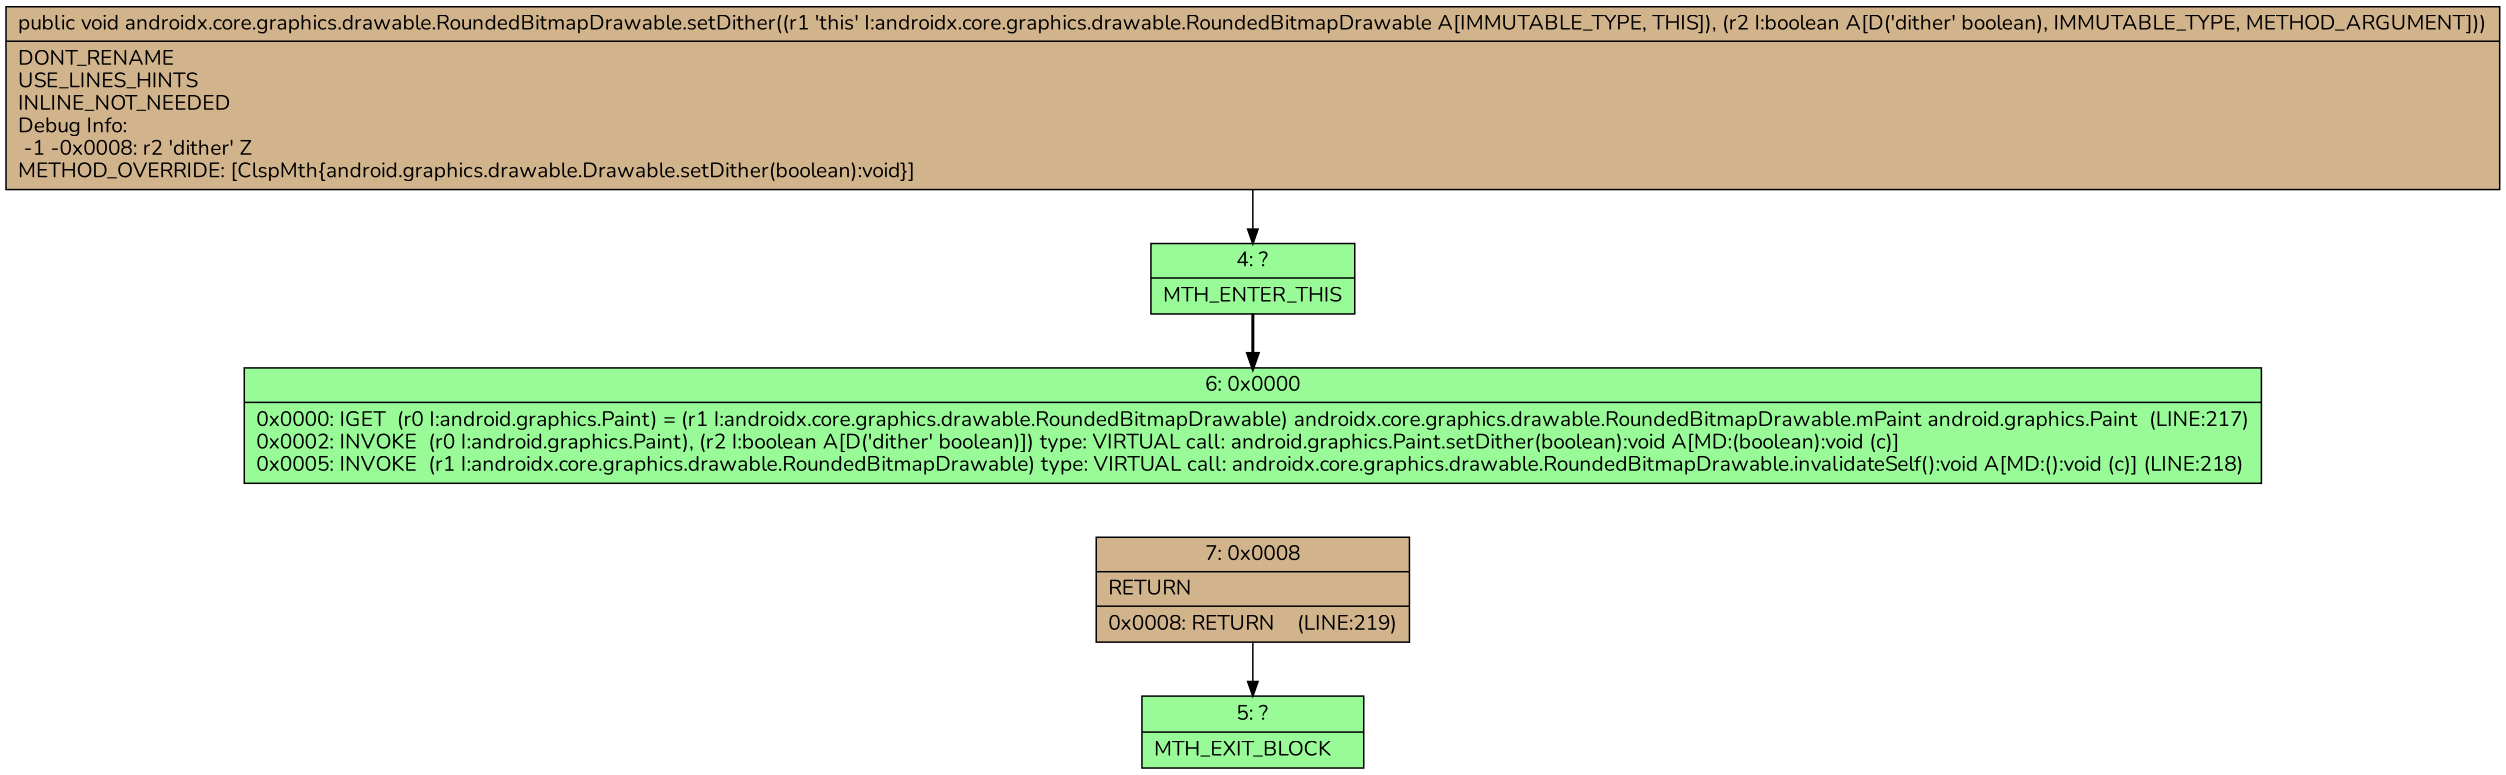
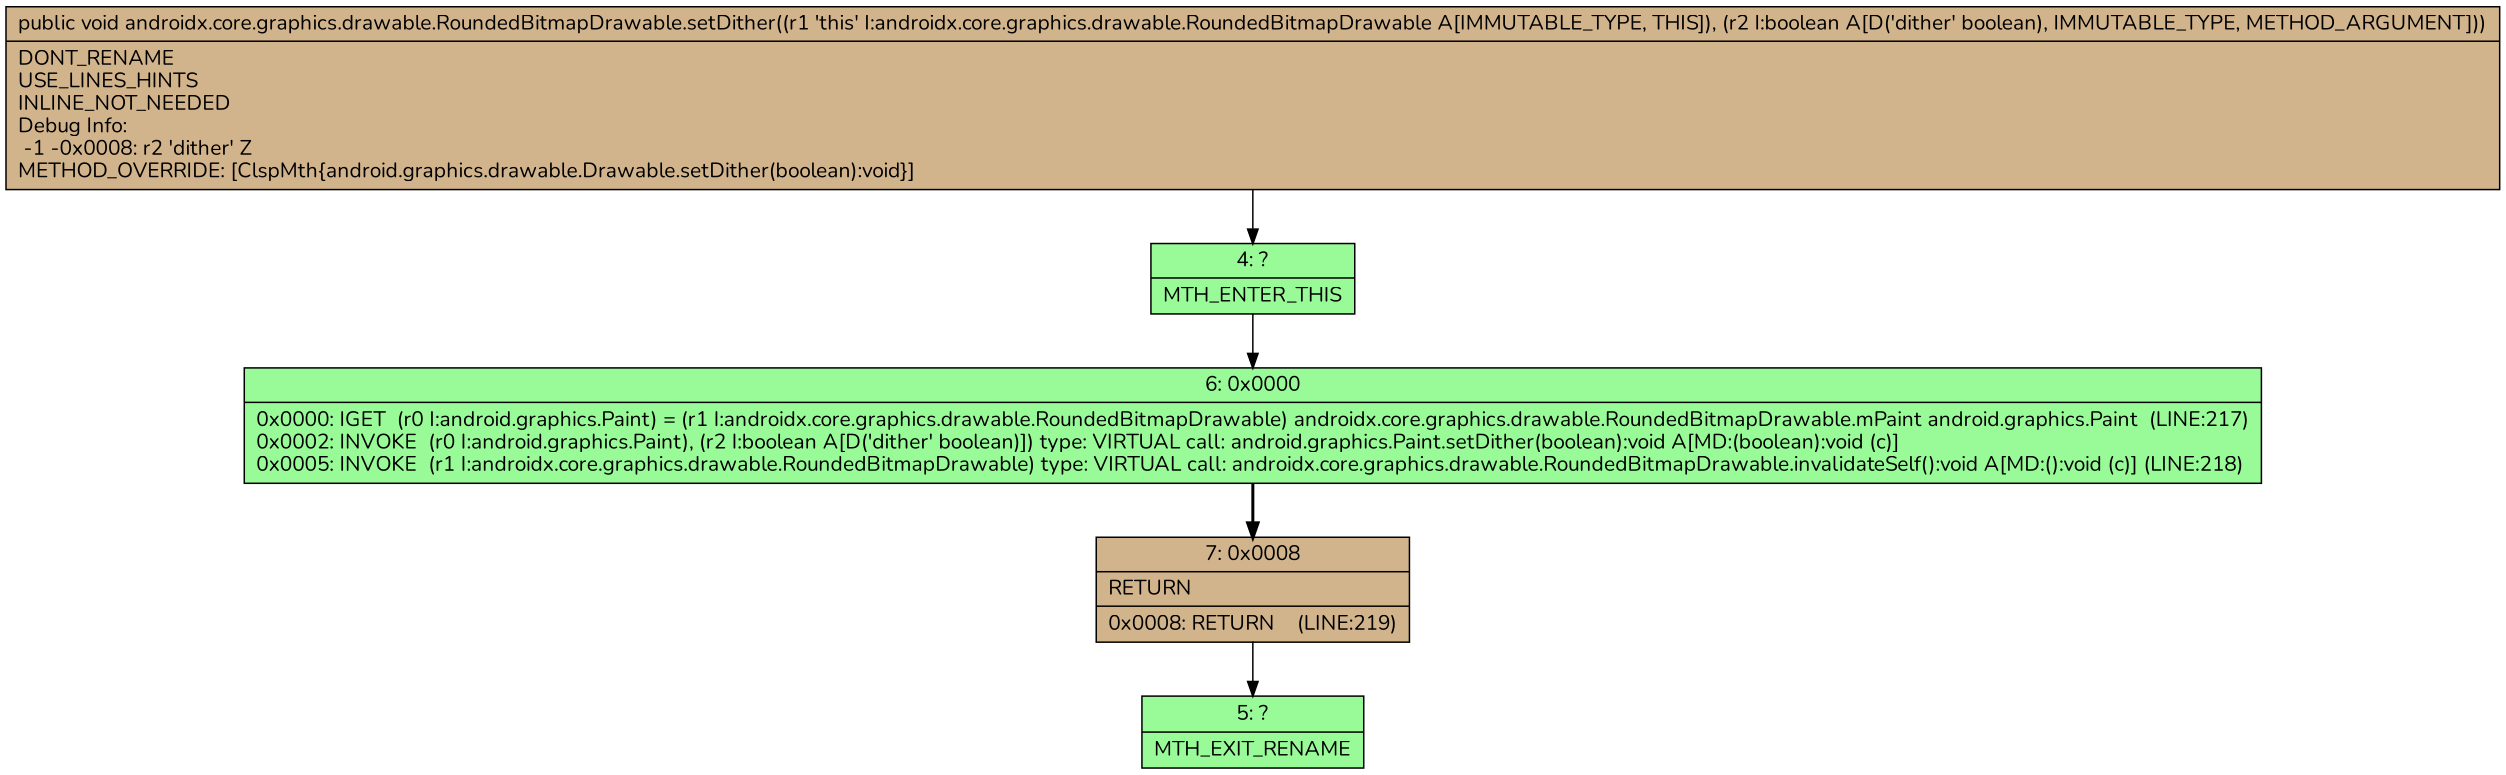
edge "4: ?" -> "6: 0x0000": style bold -> solid
edge "6: 0x0000" -> "7: 0x0008": added
node "5: ?": text "MTH_EXIT_BLOCK" -> "MTH_EXIT_RENAME"
